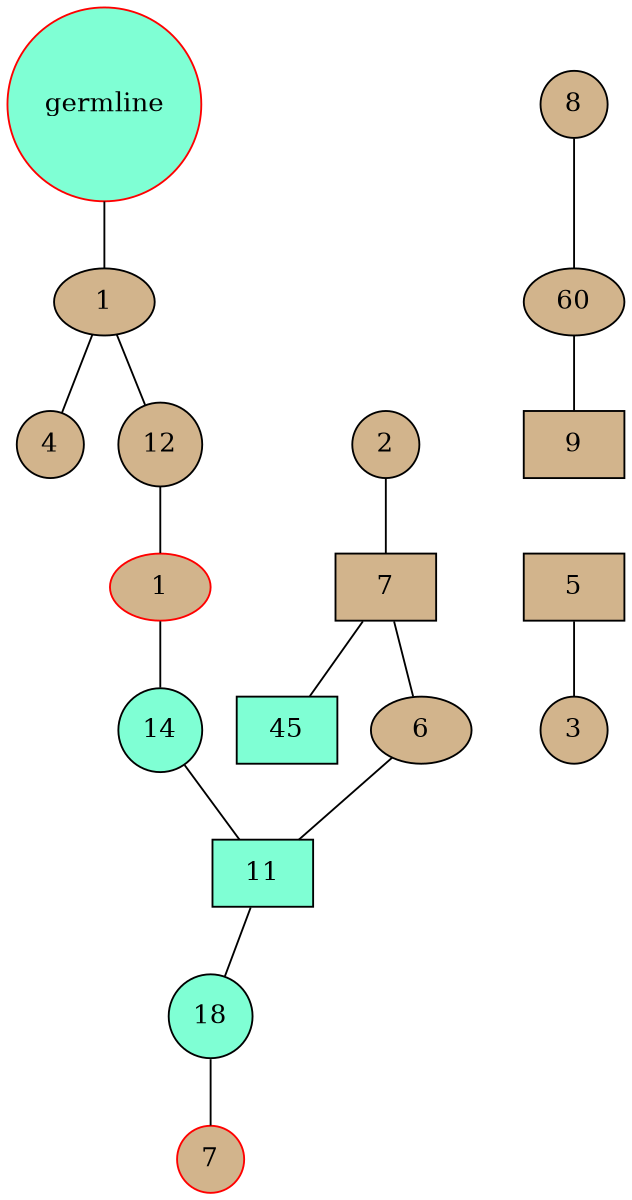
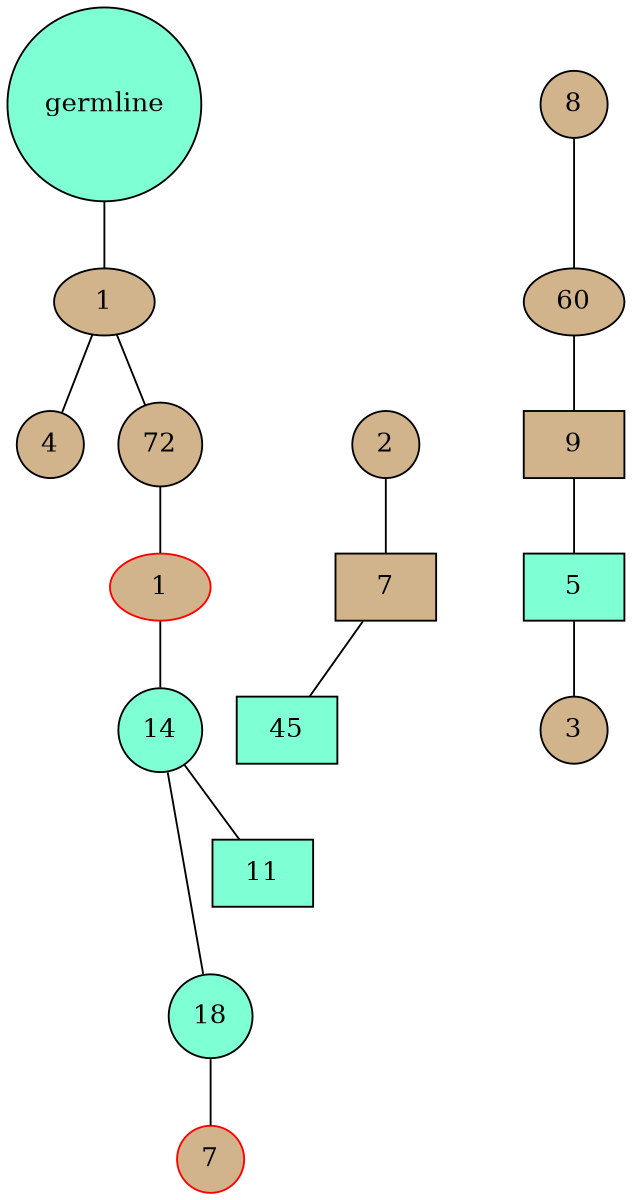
node "germline": color red -> black
node "12": label "12" -> "72"
edge "9" -- "5": added
node "5": fillcolor tan -> aquamarine
node "6": removed
edge "11" -- "18": now "14" -- "18"
